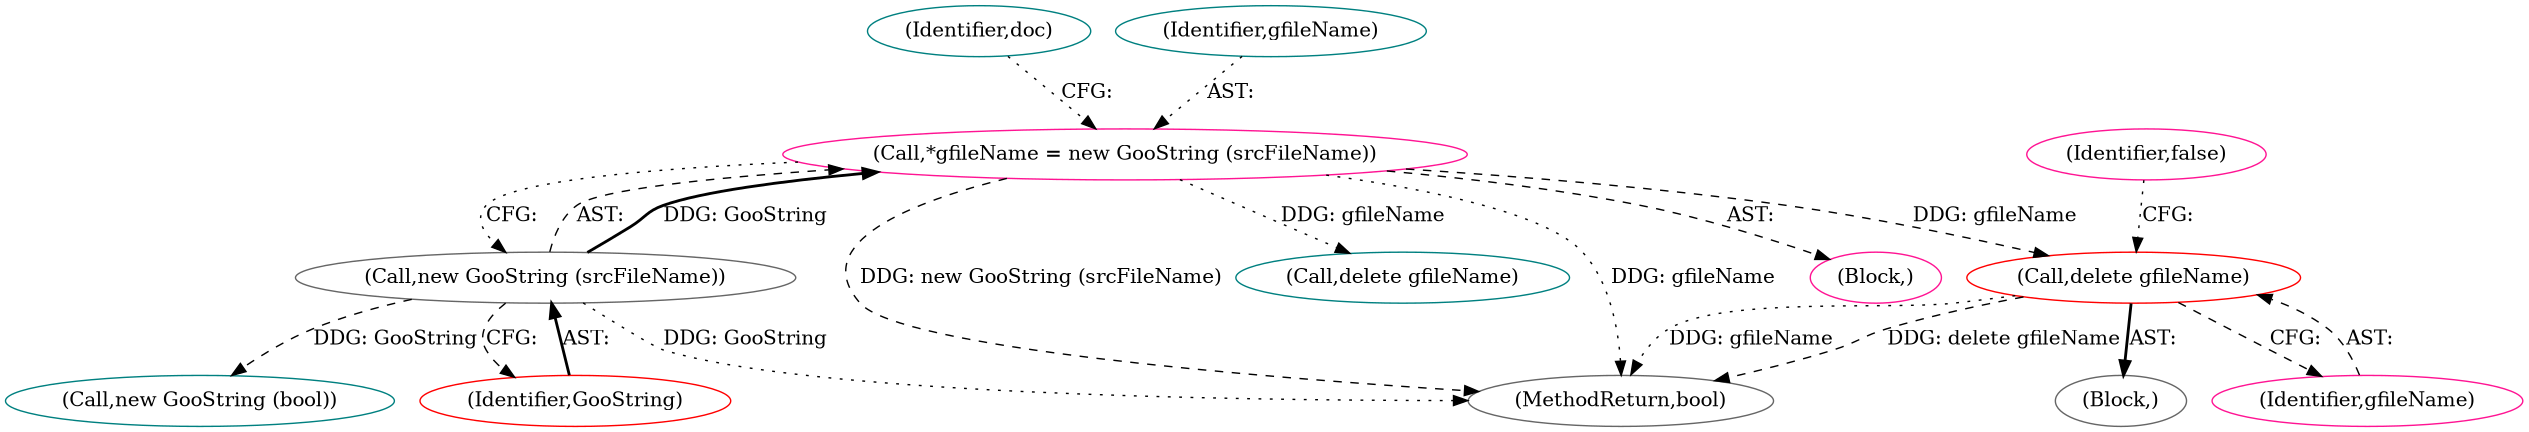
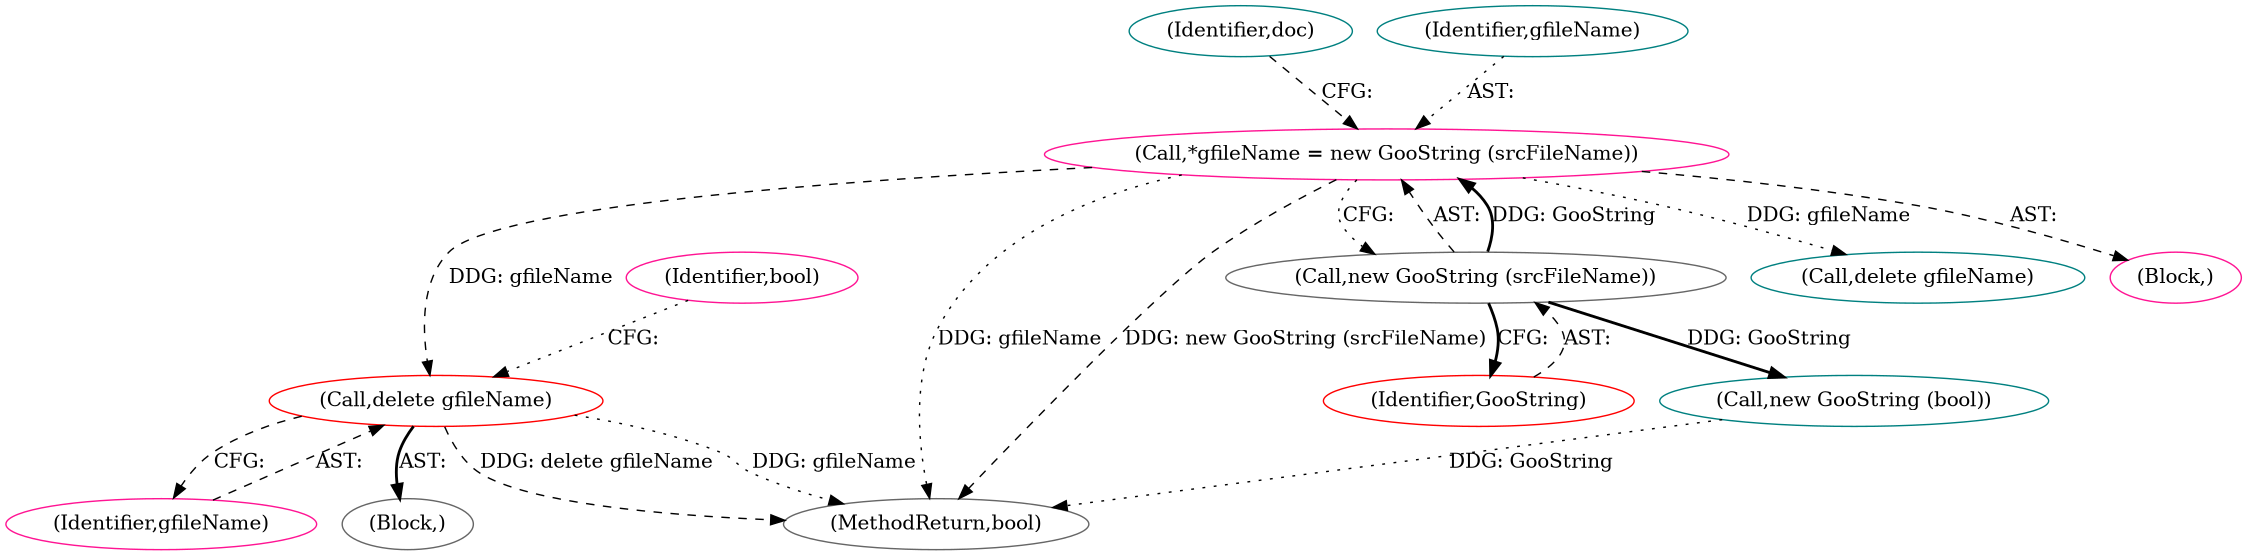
edge "(Identifier,doc)" -> "(Call,*gfileName = new GooString (srcFileName))": style dotted -> dashed
node "(Identifier,false)": label "(Identifier,false)" -> "(Identifier,bool)"
edge "(Call,new GooString (srcFileName))" -> "(Call,new GooString (bool))": style dashed -> bold
edge "(Call,new GooString (srcFileName))" -> "(Identifier,GooString)": style dashed -> bold
edge "(Identifier,GooString)" -> "(Call,new GooString (srcFileName))": style bold -> dashed
edge "(Call,new GooString (srcFileName))" -> "(MethodReturn,bool)": now "(Call,new GooString (bool))" -> "(MethodReturn,bool)"
